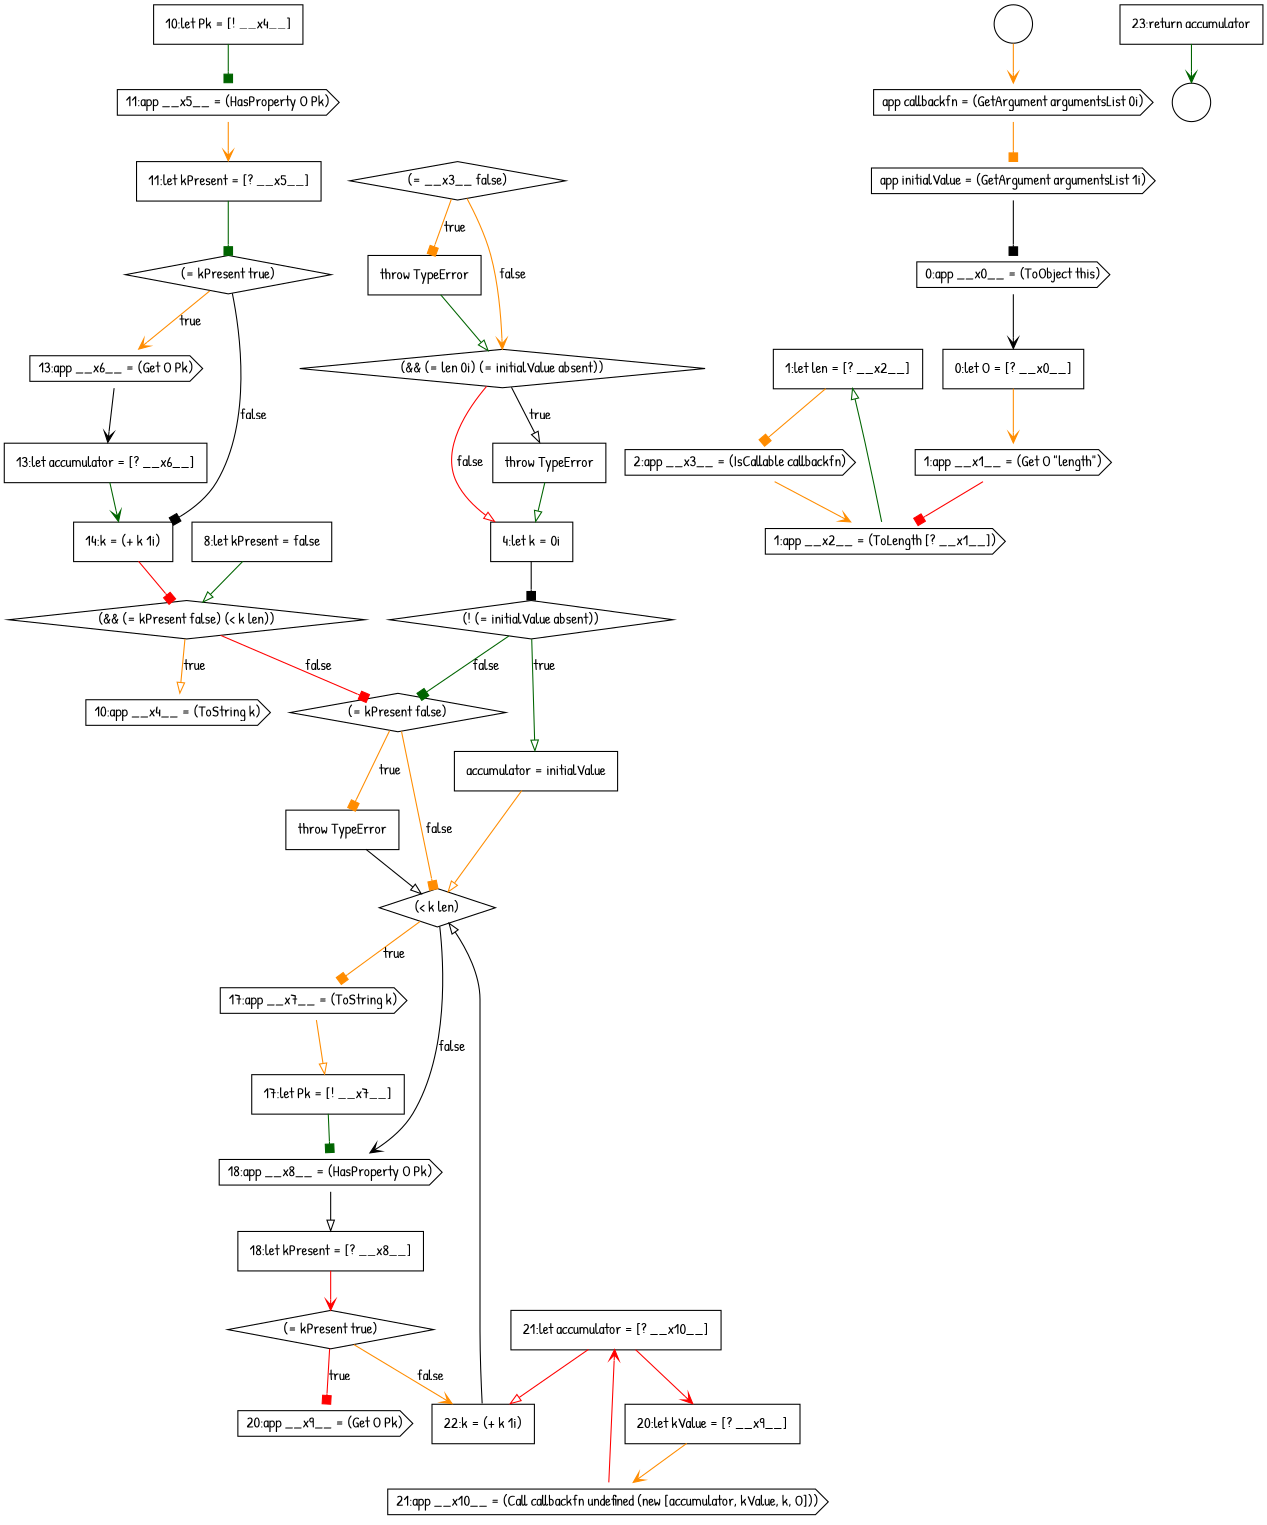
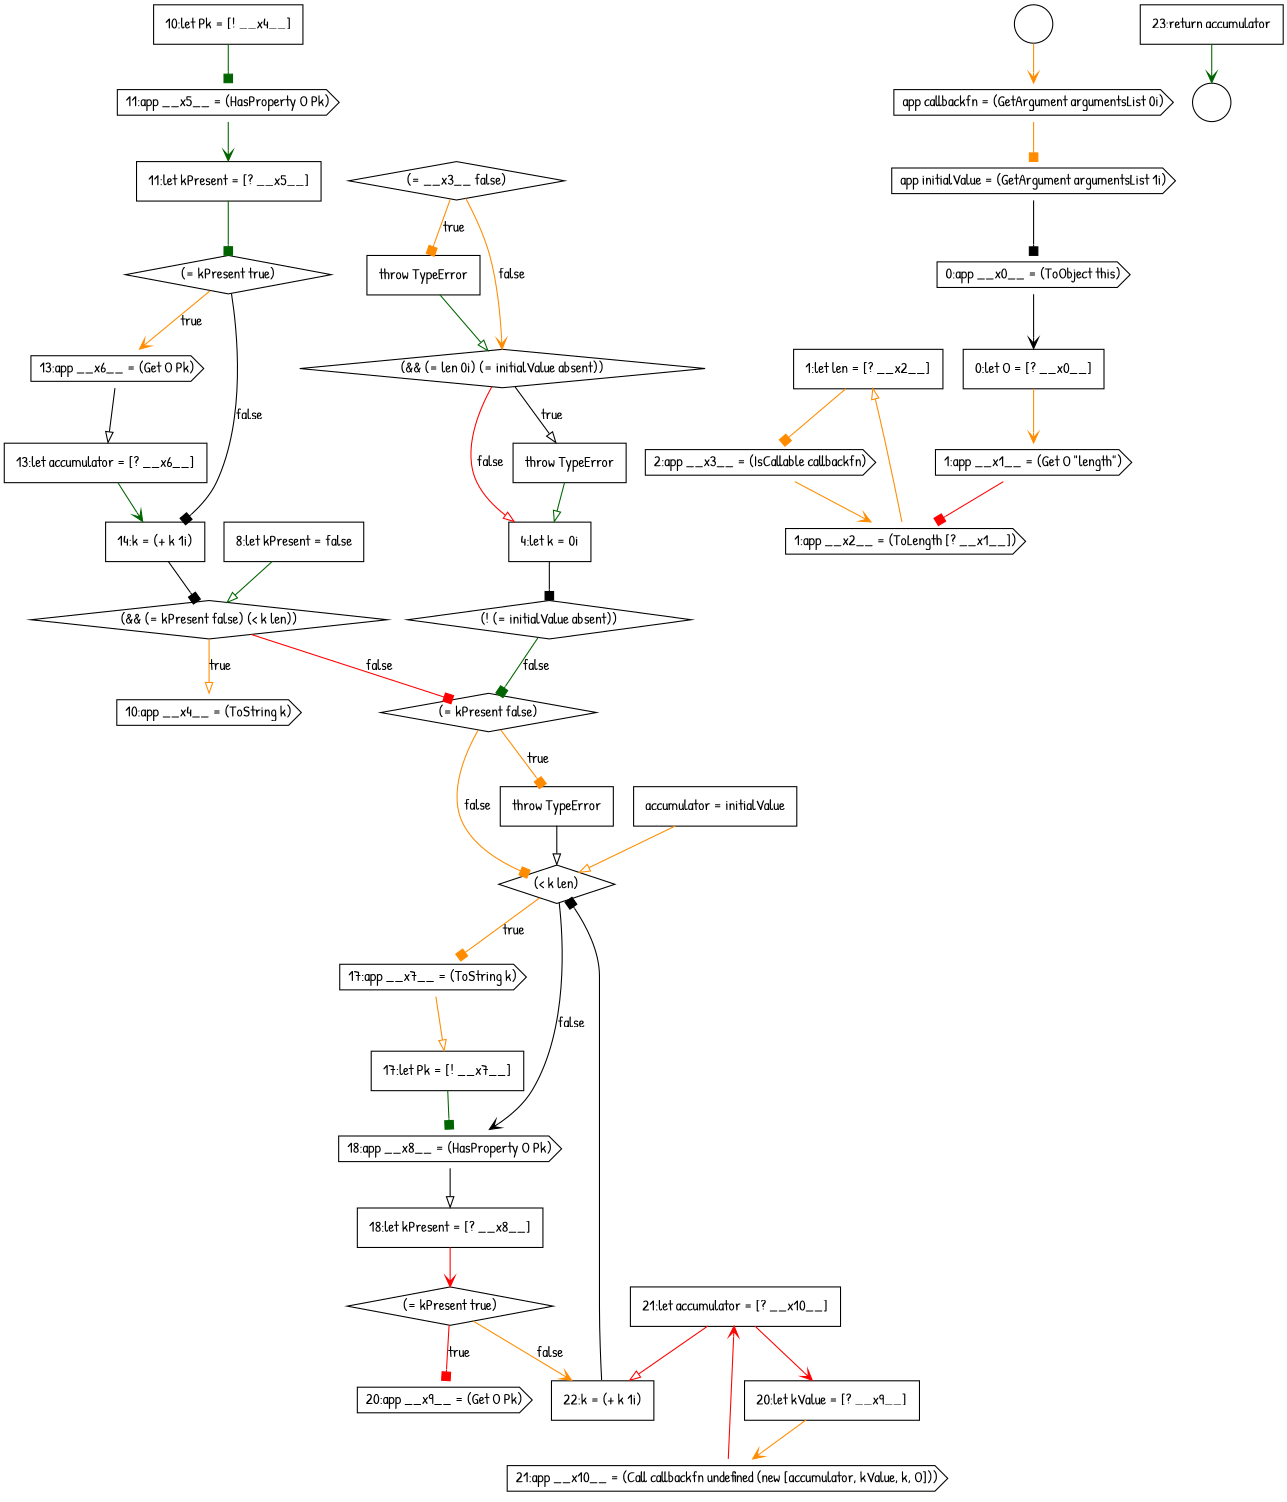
edge "11:app __x5__ = (HasProperty O Pk)" -> "11:let kPresent = [? __x5__]": color darkorange -> darkgreen
edge "13:app __x6__ = (Get O Pk)" -> "13:let accumulator = [? __x6__]": arrowhead vee -> onormal
edge "1:app __x2__ = (ToLength [? __x1__])" -> "1:let len = [? __x2__]": color darkgreen -> darkorange
edge "14:k = (+ k 1i)" -> "(&& (= kPresent false) (< k len))": color red -> black
edge "(! (= initialValue absent))" -> "accumulator = initialValue": removed, label "true"
edge "22:k = (+ k 1i)" -> "(< k len)": arrowhead onormal -> box
